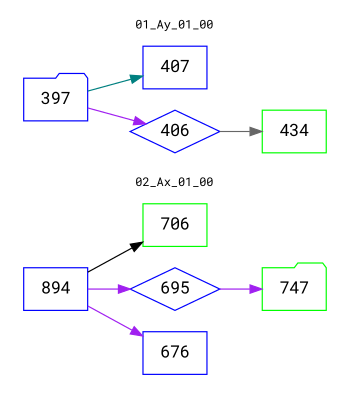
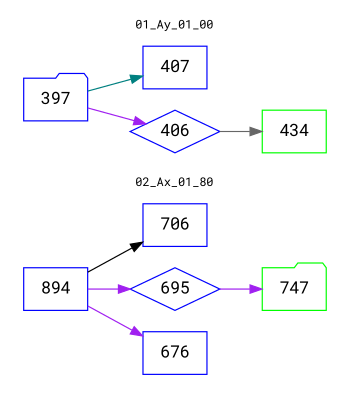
cluster "02_Ax_01_00": label "02_Ax_01_00" -> "02_Ax_01_80"
node "706": color green -> blue
